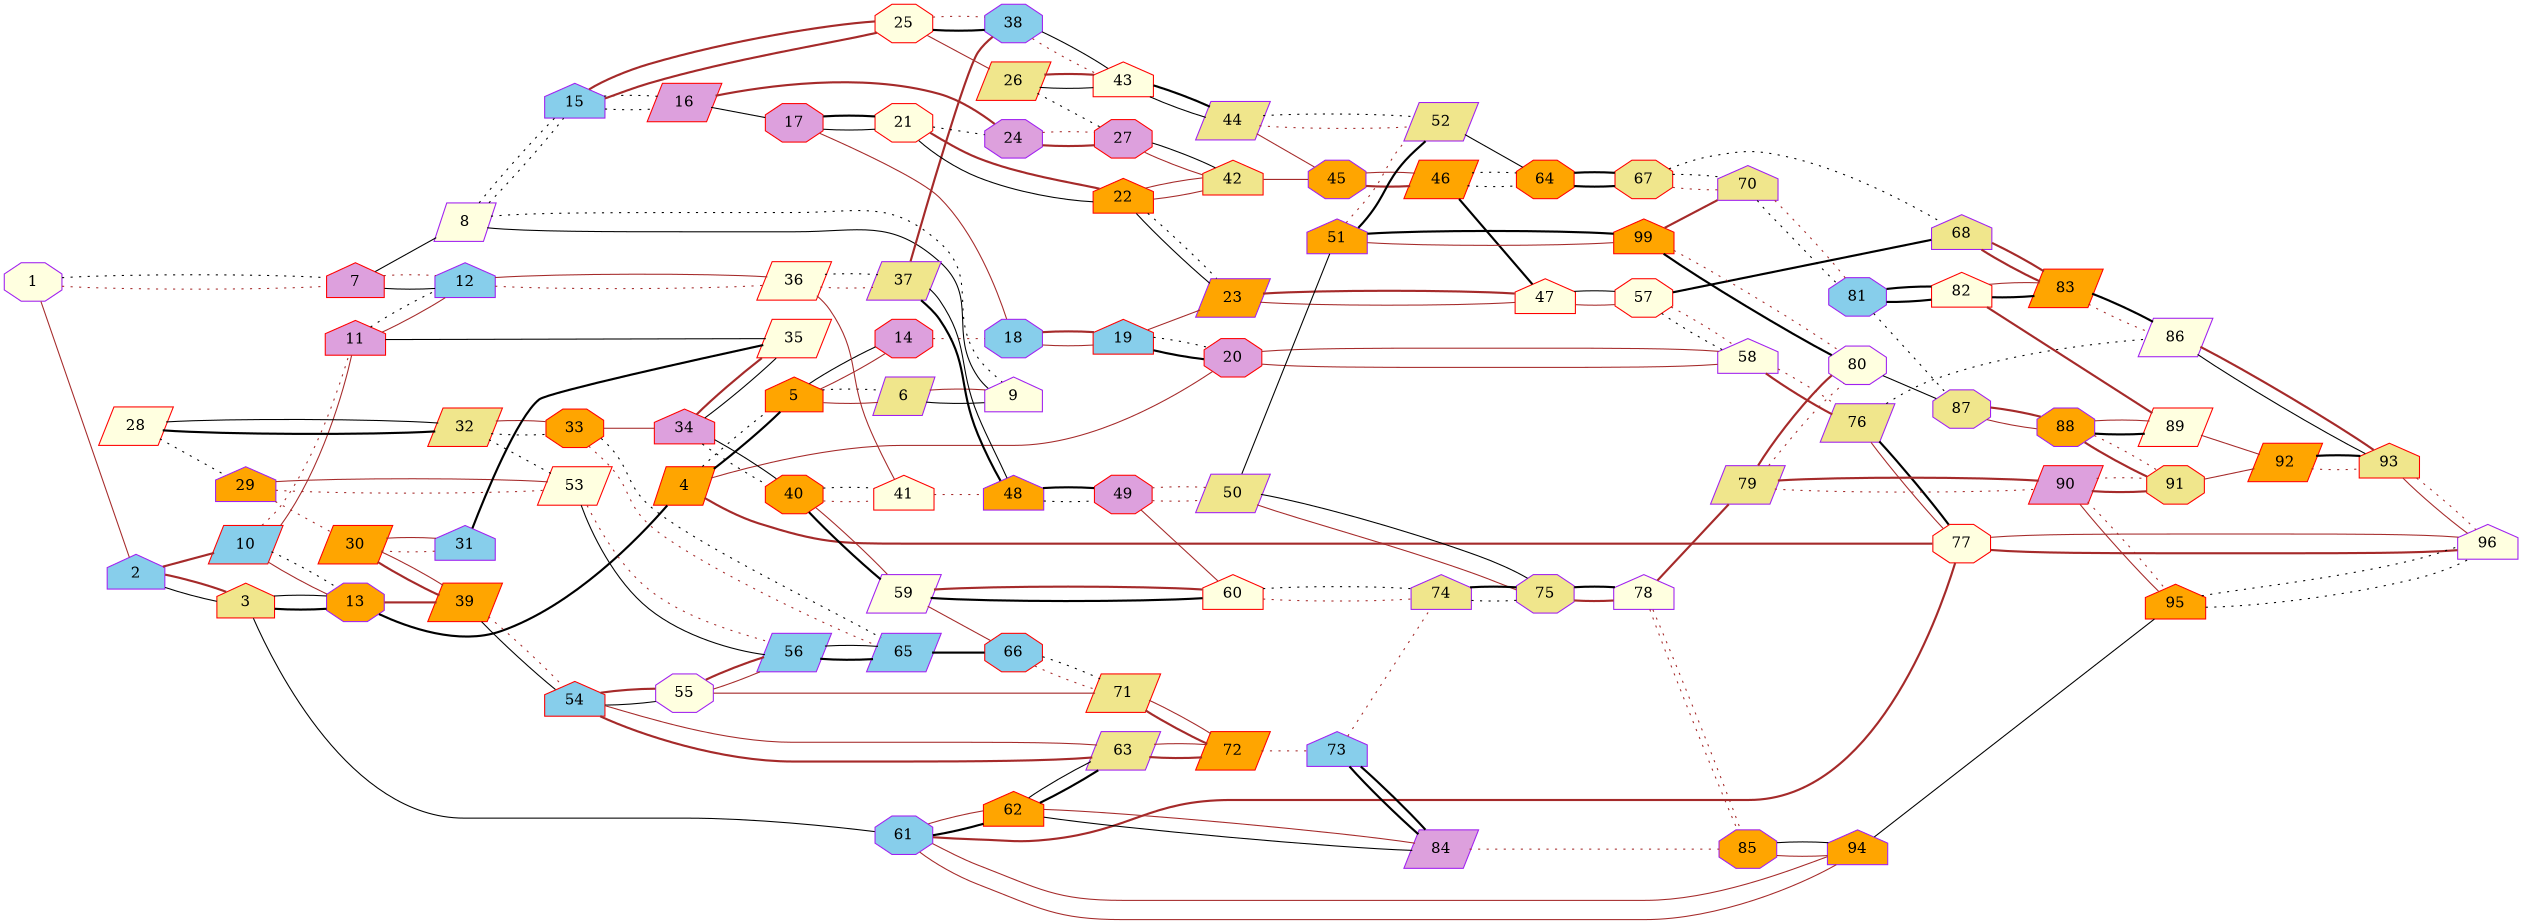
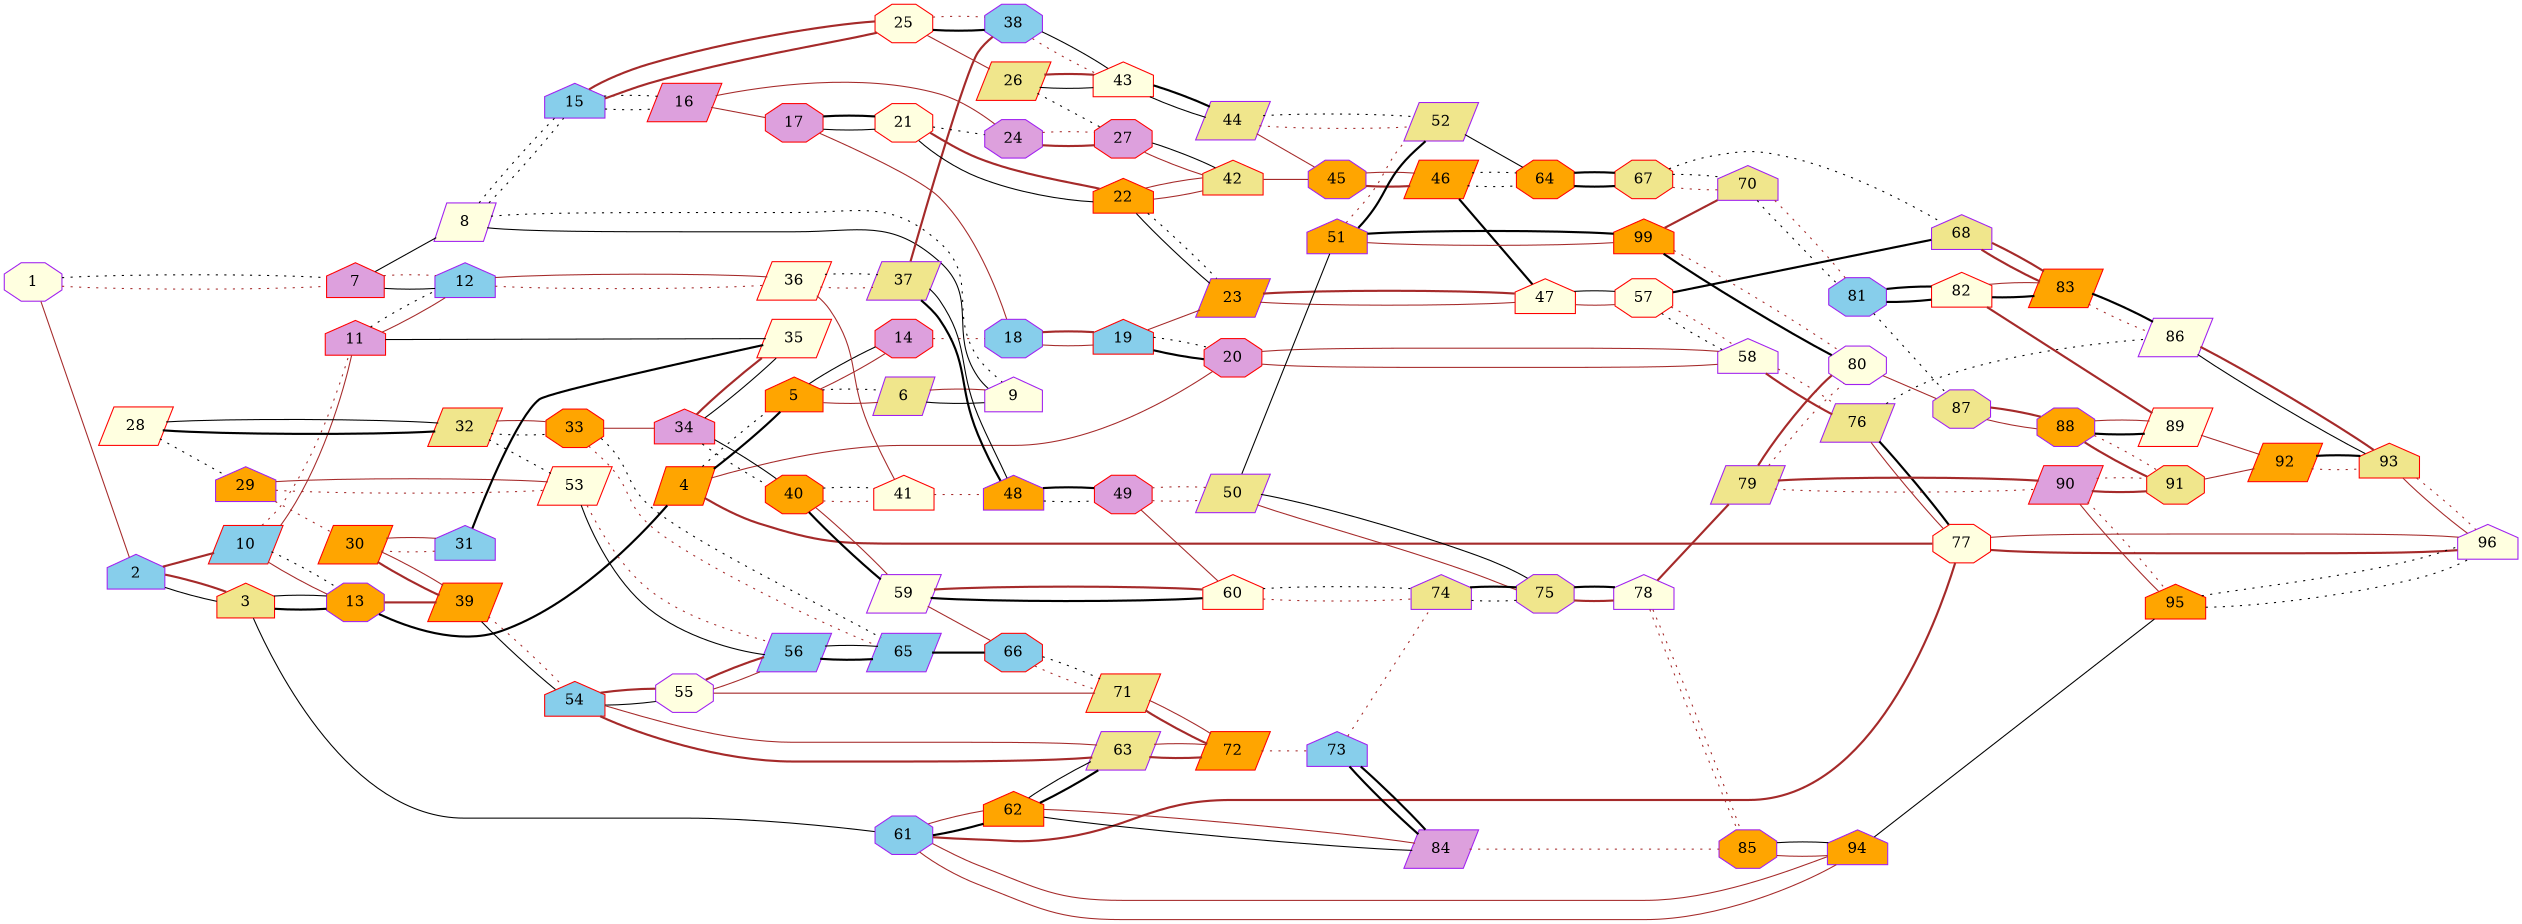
edge "16" -- "24": style bold -> solid
edge "16" -- "17": color black -> brown
edge "80" -- "87": color black -> brown
